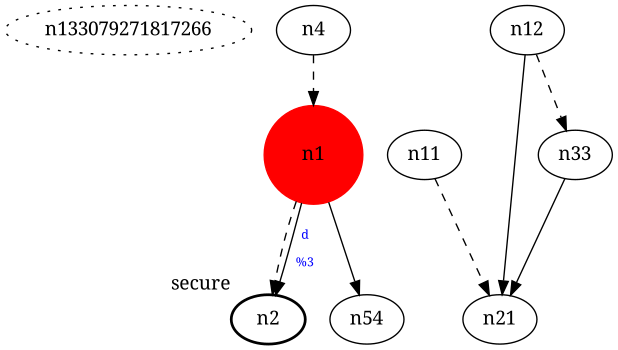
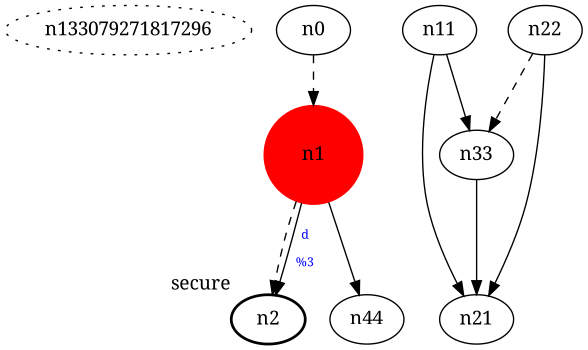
node "n133079271817266": label "n133079271817266" -> "n133079271817296"
node "n4": label "n4" -> "n0"
node "n12": label "n12" -> "n22"
edge "n11" -> "n33": added
edge "n11" -> "n21": style dashed -> solid
node "n54": label "n54" -> "n44"
